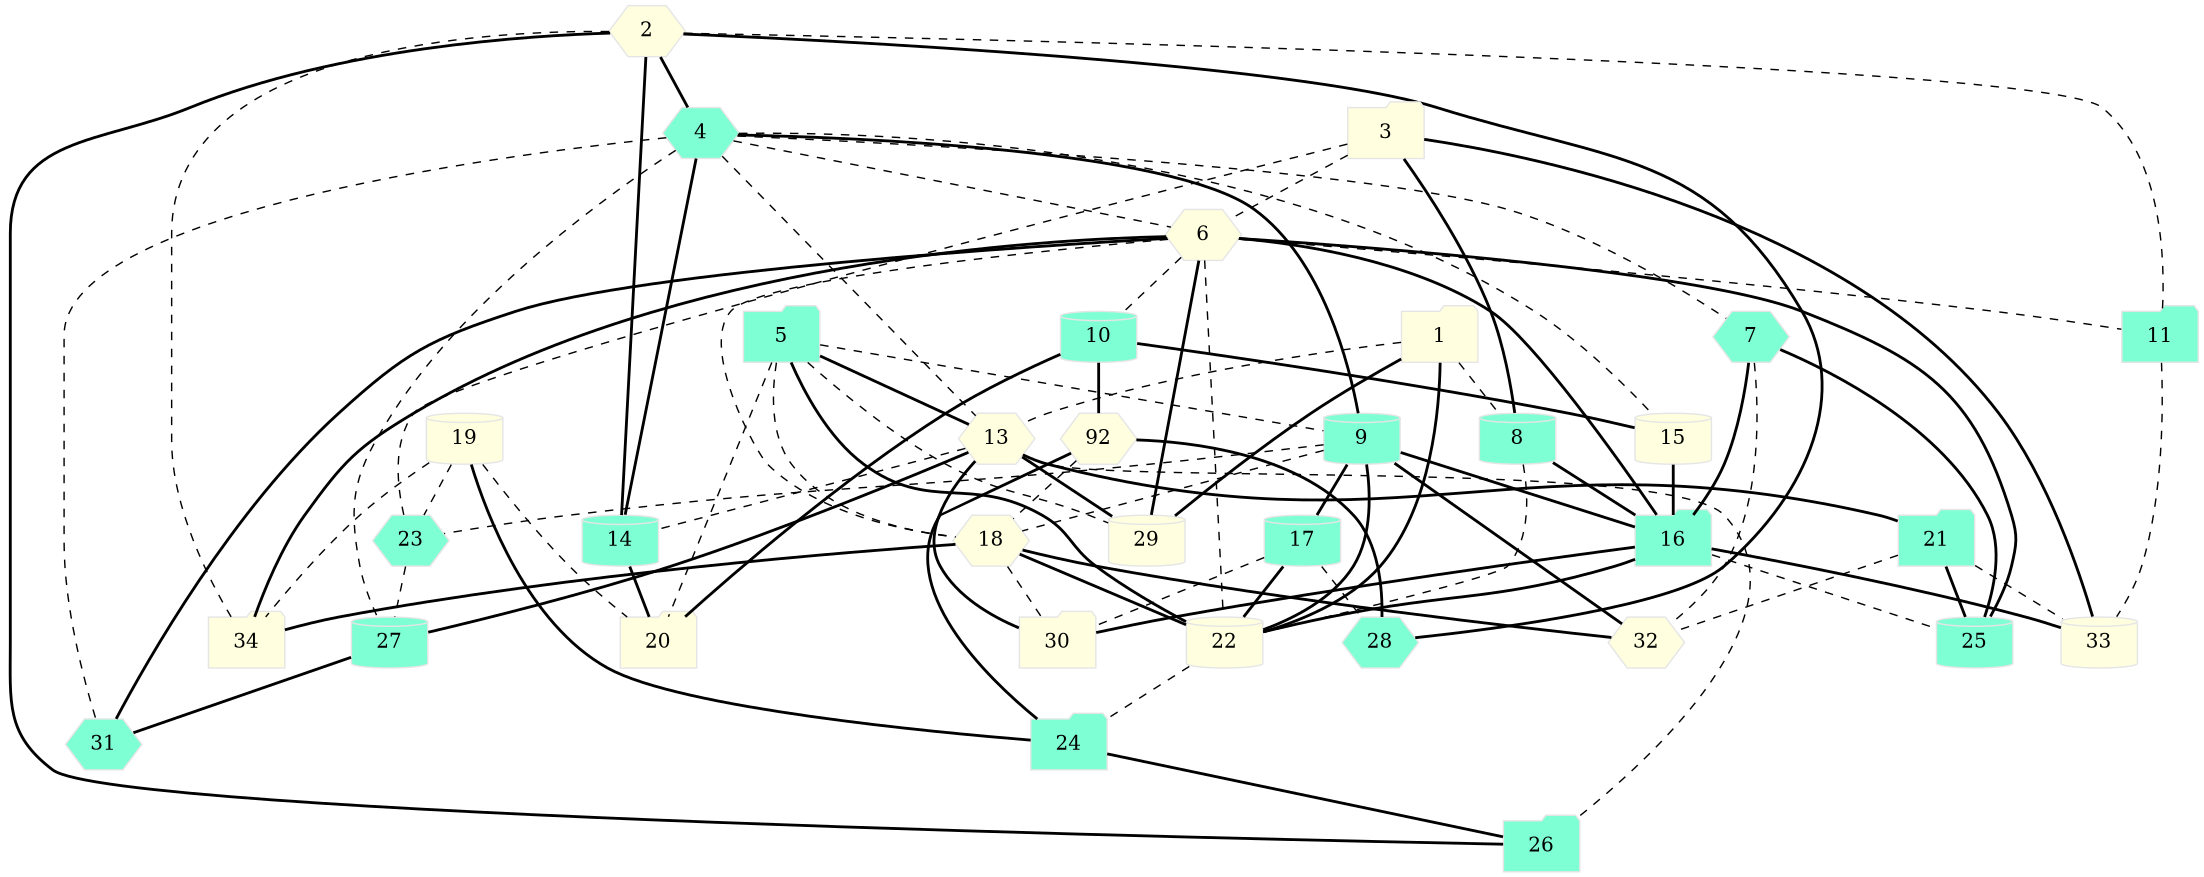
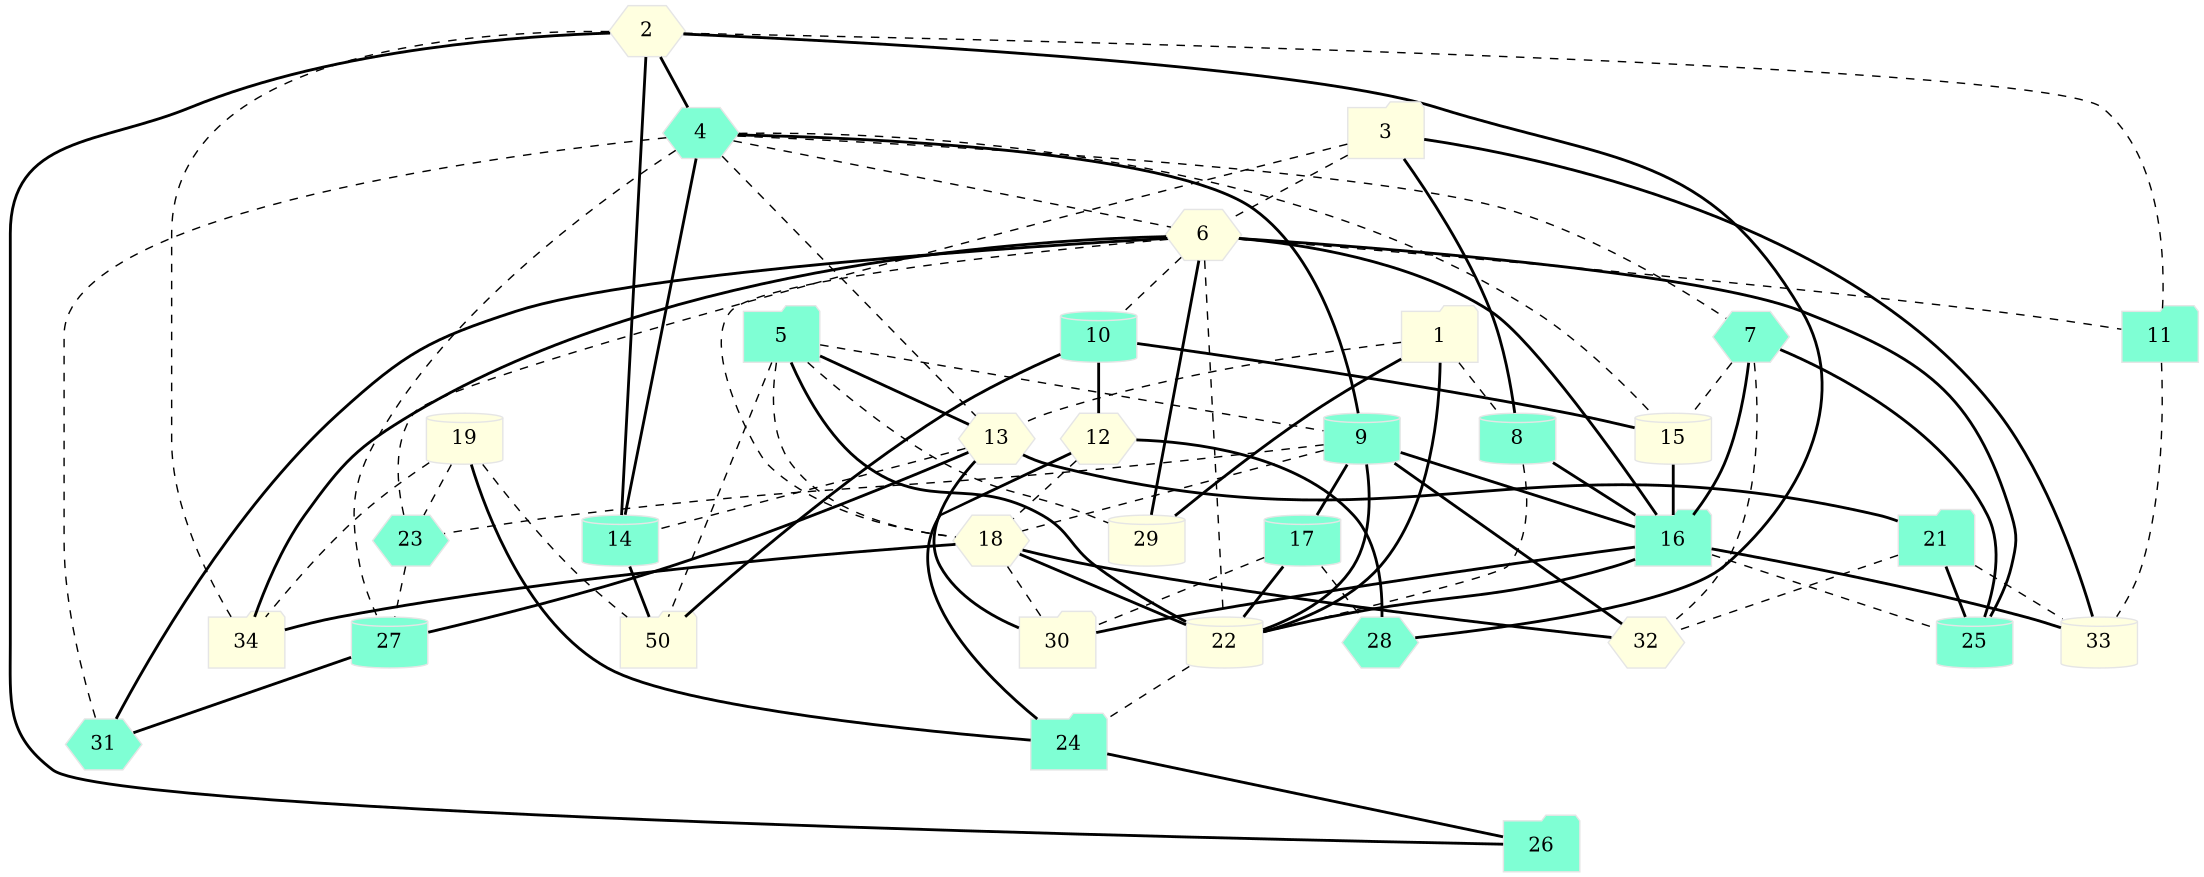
edge "7" -- "15": added
node "92": label "92" -> "12"
edge "13" -- "29": removed
edge "13" -- "26": removed
node "20": label "20" -> "50"
